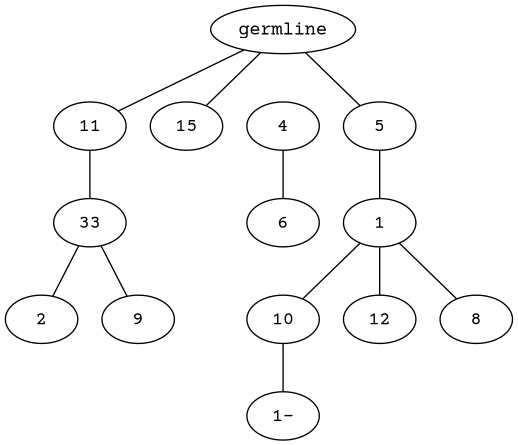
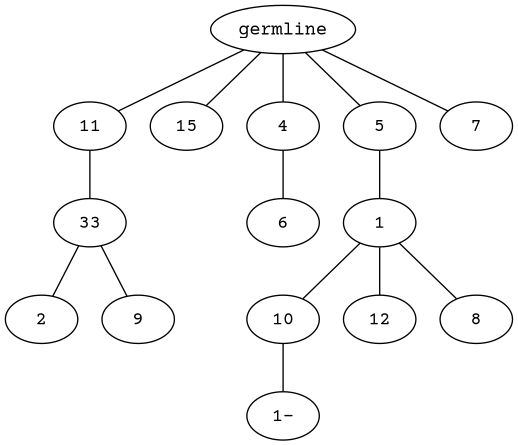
edge "germline" -- "4": added
node "7": added
